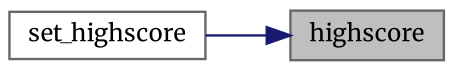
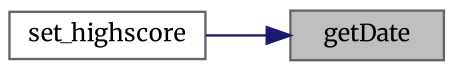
node "highscore": label "highscore" -> "getDate"
